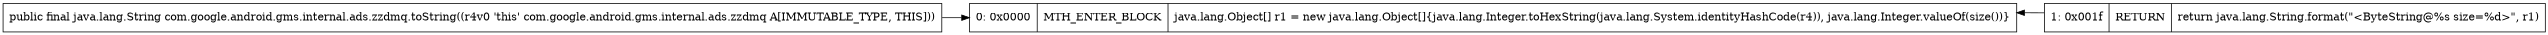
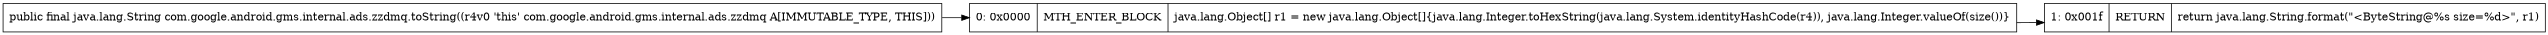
edge "1: 0x001f" -> "0: 0x0000": reversed
